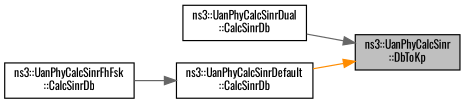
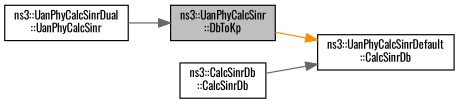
node "ns3::UanPhyCalcSinrDual ::CalcSinrDb": label "ns3::UanPhyCalcSinrDual ::CalcSinrDb" -> "ns3::UanPhyCalcSinrDual ::UanPhyCalcSinr"
edge "ns3::UanPhyCalcSinrDefault ::CalcSinrDb" -> "ns3::UanPhyCalcSinr ::DbToKp": reversed
node "ns3::UanPhyCalcSinrFhFsk ::CalcSinrDb": label "ns3::UanPhyCalcSinrFhFsk ::CalcSinrDb" -> "ns3::CalcSinrDb ::CalcSinrDb"
